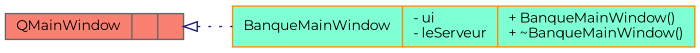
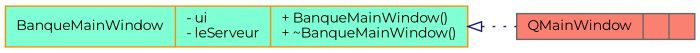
edge "BanqueMainWindow" -> "QMainWindow": reversed
